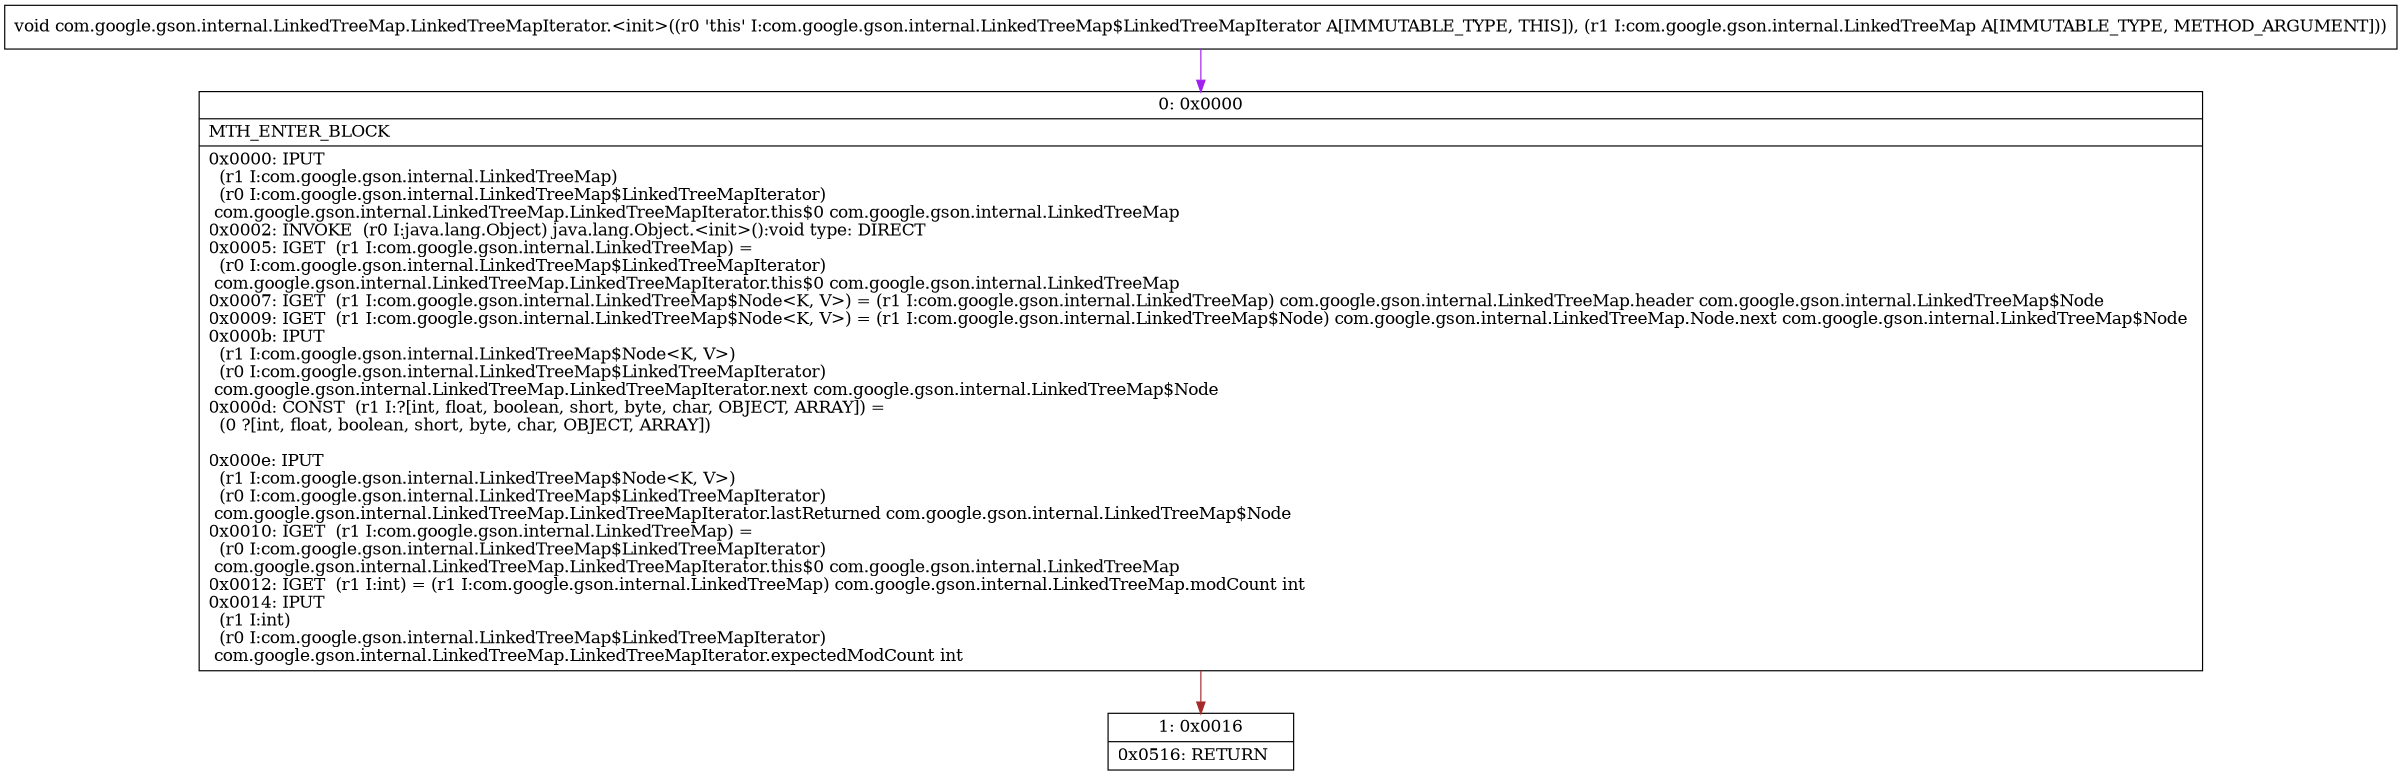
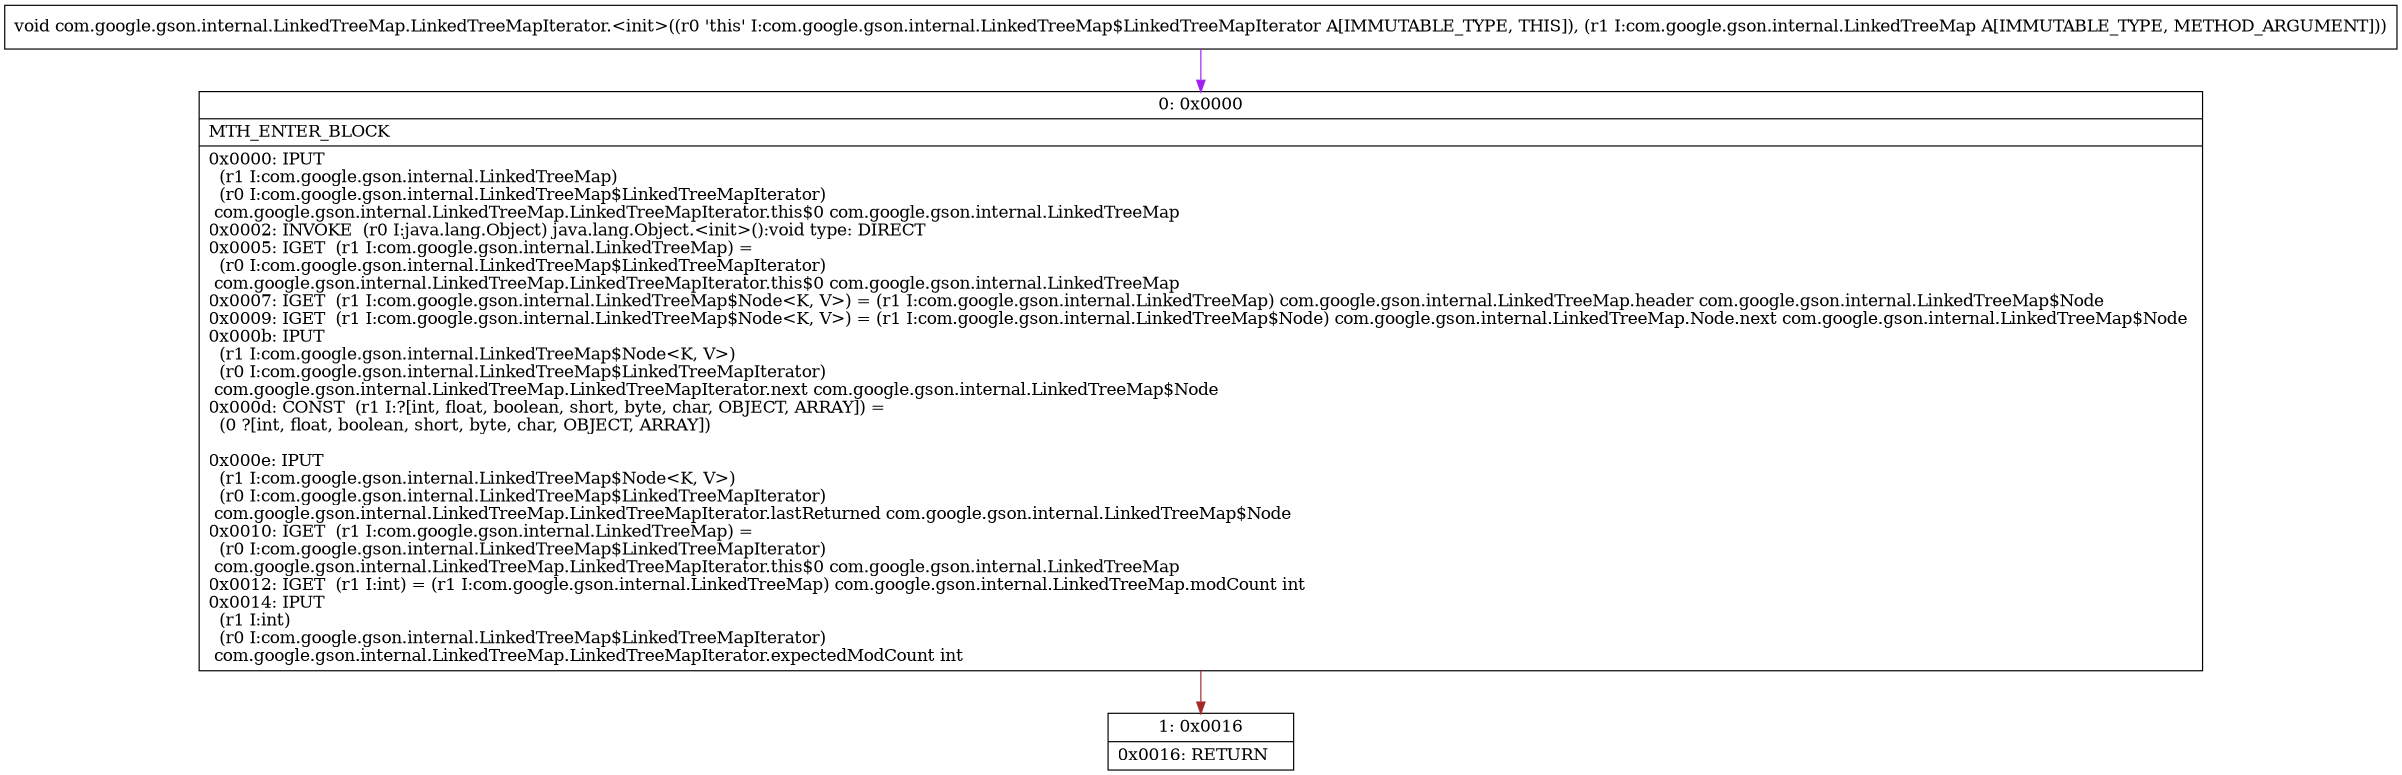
node "1: 0x0016": text "0x0516: RETURN" -> "0x0016: RETURN"
